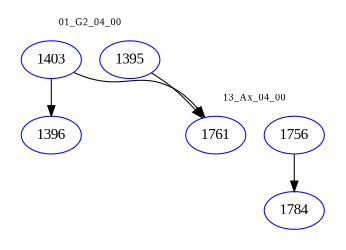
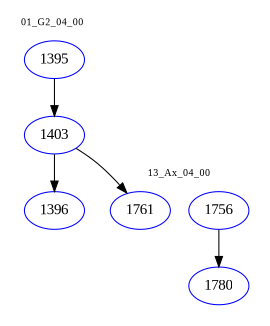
edge "1395" -> "1761": now "1395" -> "1403"
node "1784": label "1784" -> "1780"
